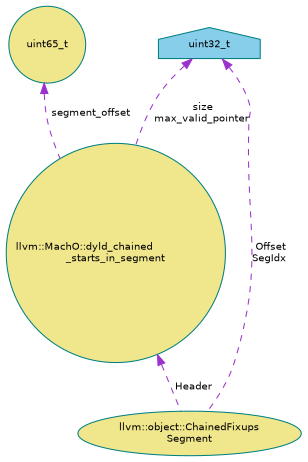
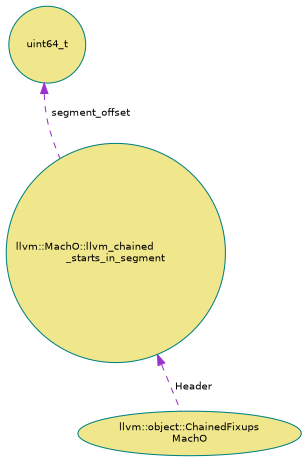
node "uint65_t": label "uint65_t" -> "uint64_t"
node "uint32_t": removed
node "llvm::MachO::dyld_chained _starts_in_segment": label "llvm::MachO::dyld_chained _starts_in_segment" -> "llvm::MachO::llvm_chained _starts_in_segment"
node "llvm::object::ChainedFixups Segment": label "llvm::object::ChainedFixups Segment" -> "llvm::object::ChainedFixups MachO"
